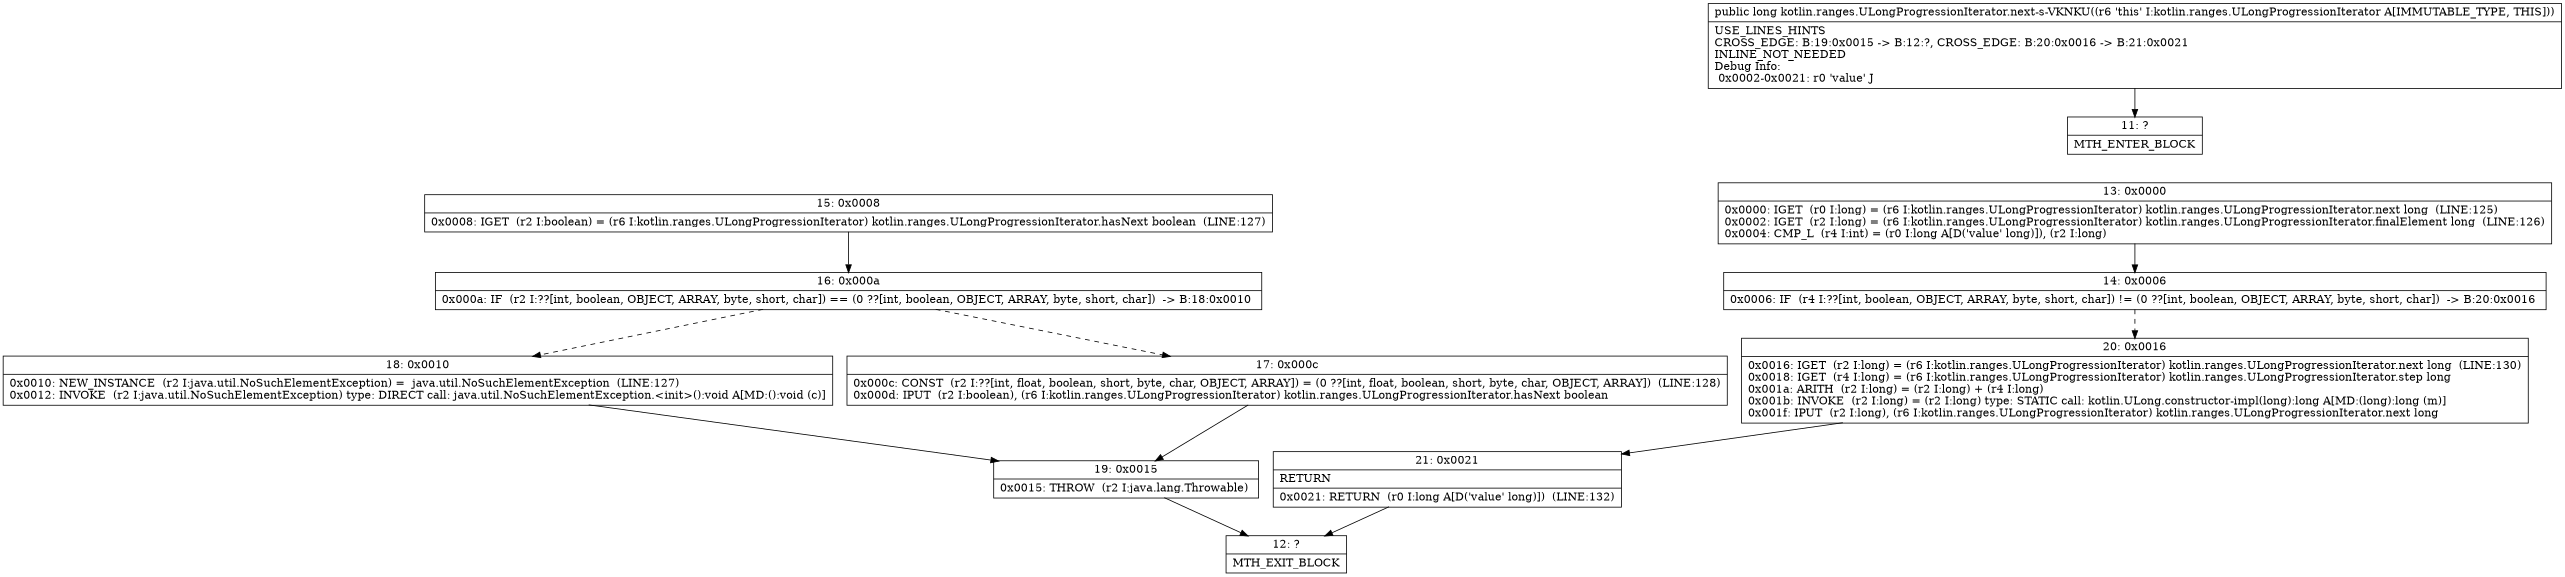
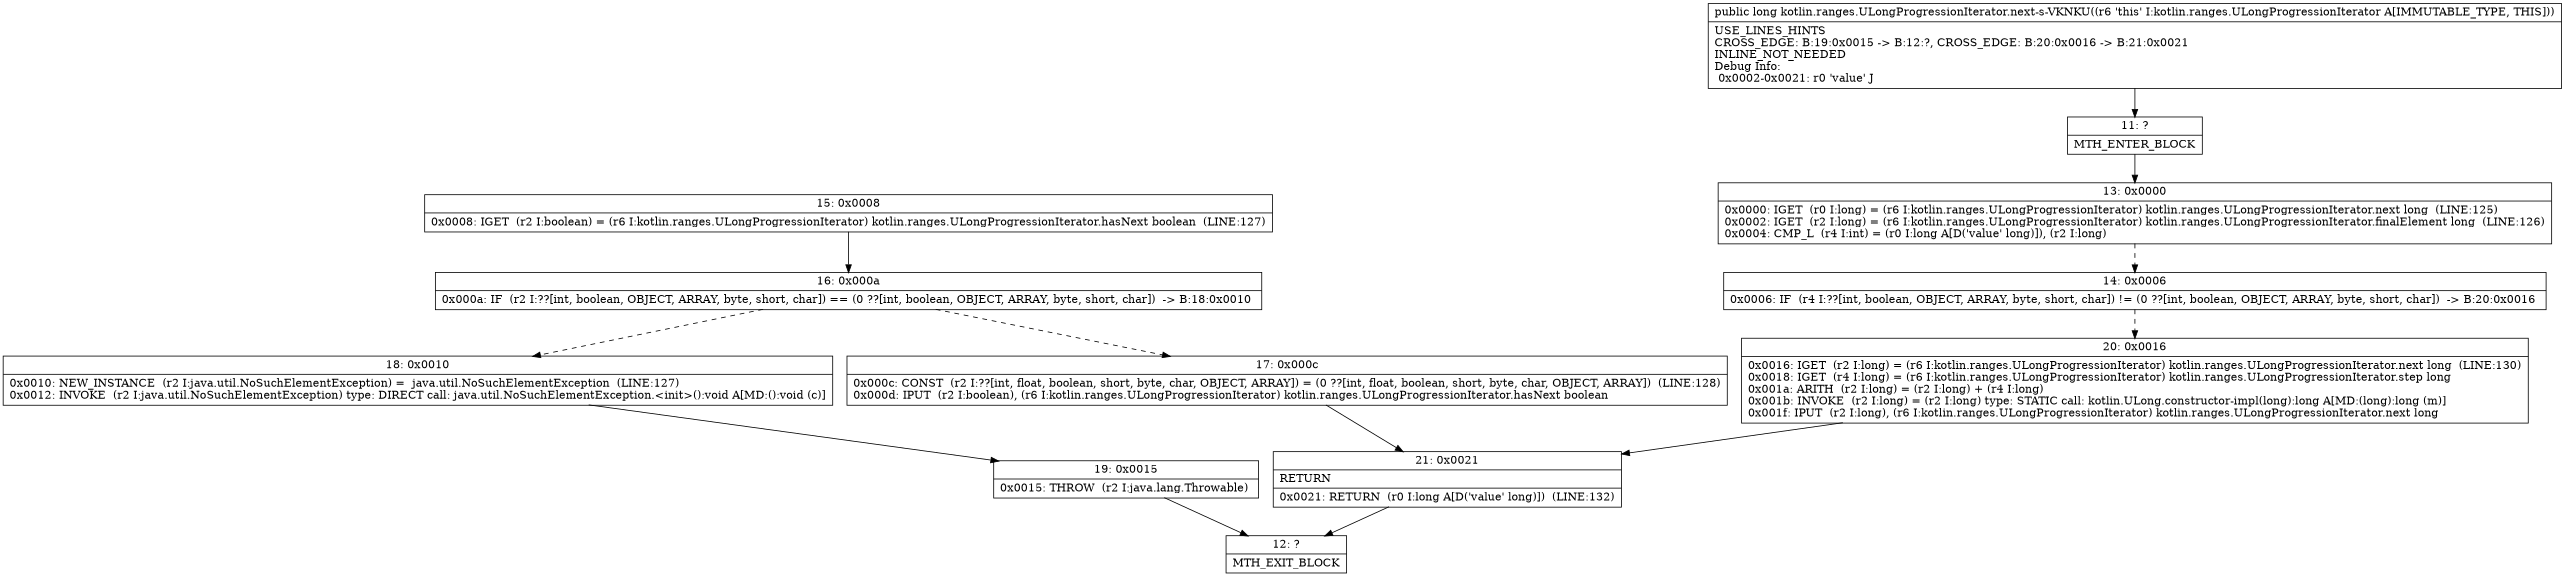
edge "11: ?" -> "13: 0x0000": added
edge "13: 0x0000" -> "14: 0x0006": style solid -> dashed
edge "17: 0x000c" -> "19: 0x0015": now "17: 0x000c" -> "21: 0x0021"
